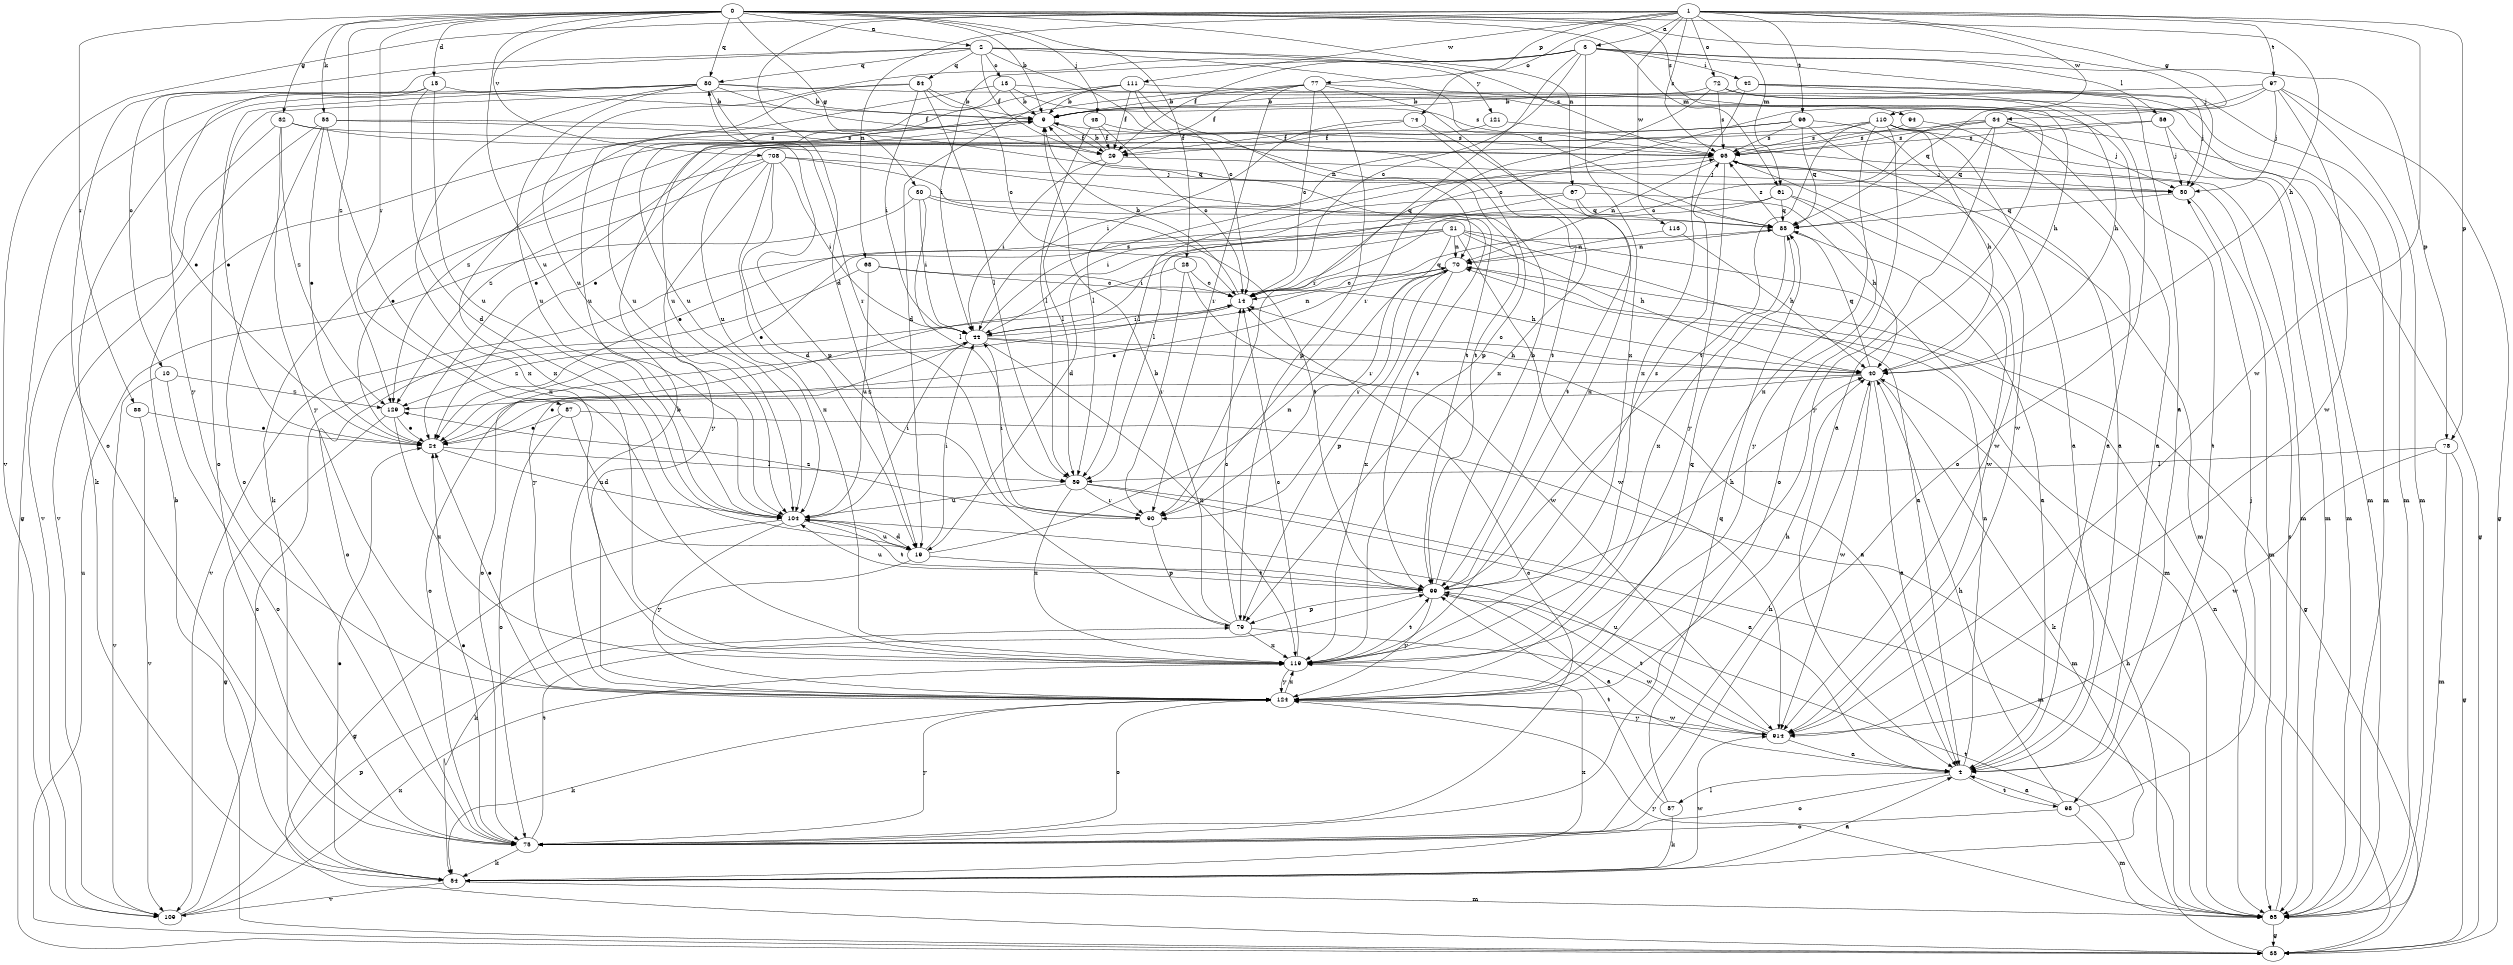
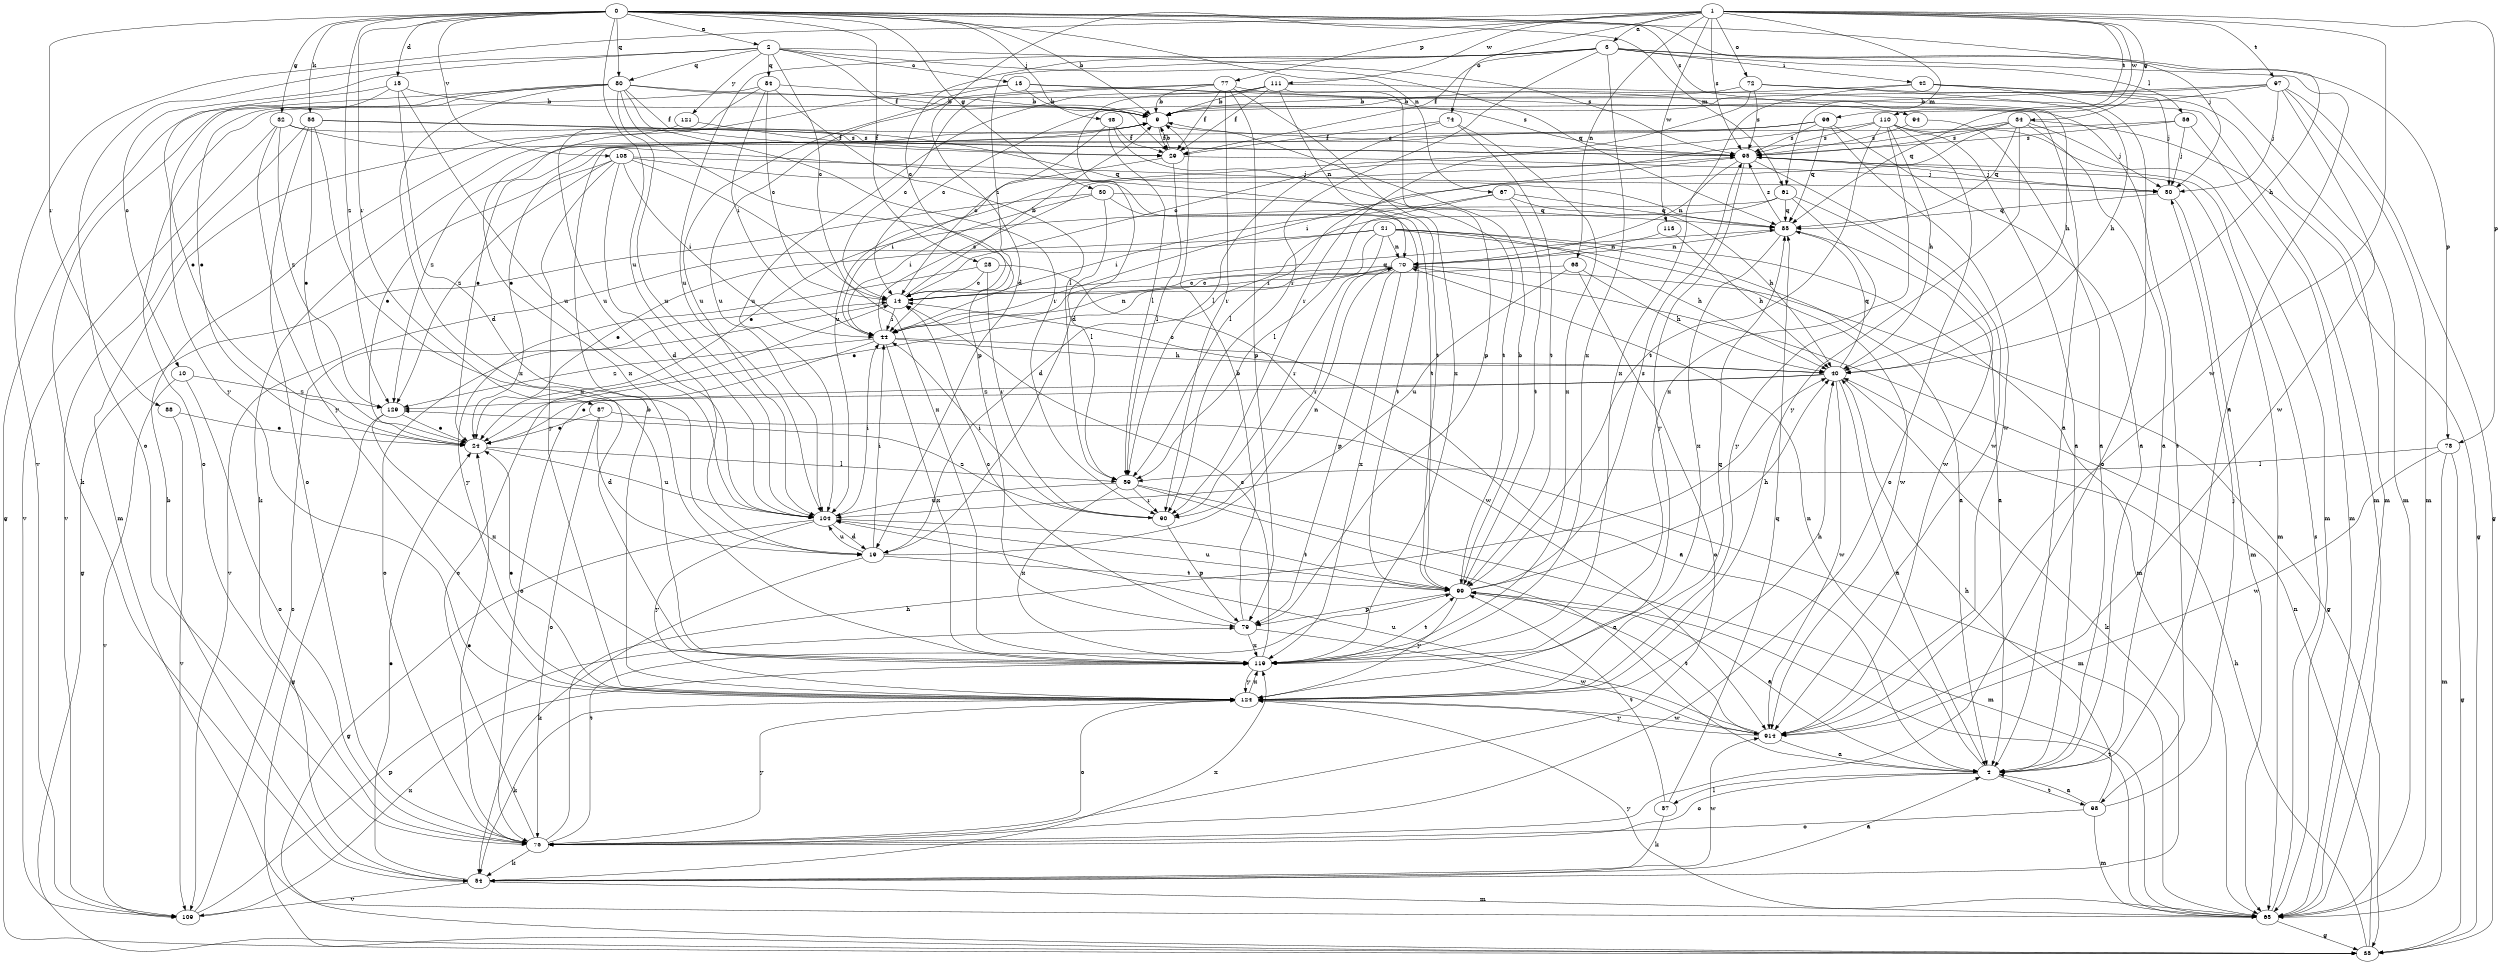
node "708": label "708" -> "108"
edge "79" -> "80": reversed
edge "30" -> "35": label "u" -> "g"
